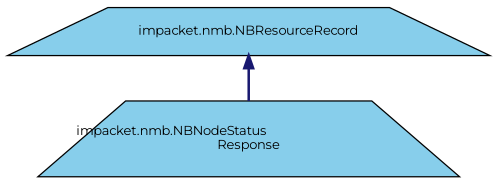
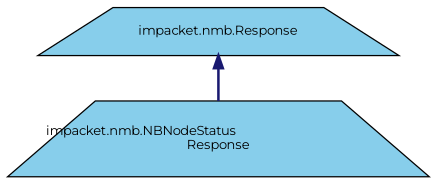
node "impacket.nmb.NBResourceRecord": label "impacket.nmb.NBResourceRecord" -> "impacket.nmb.Response"
